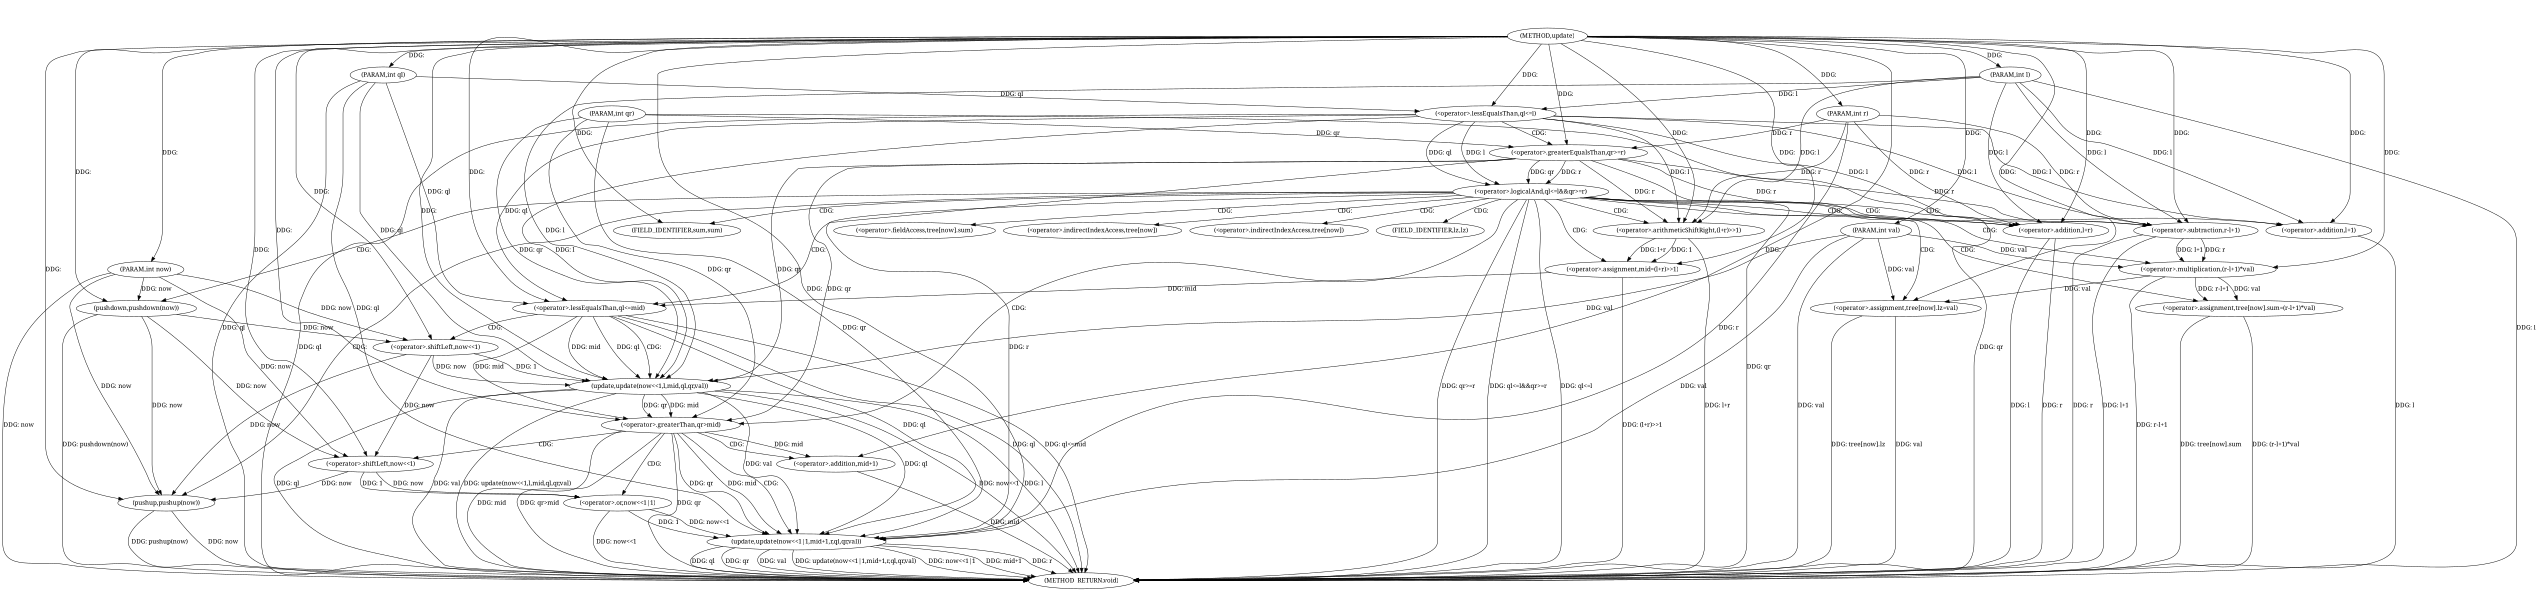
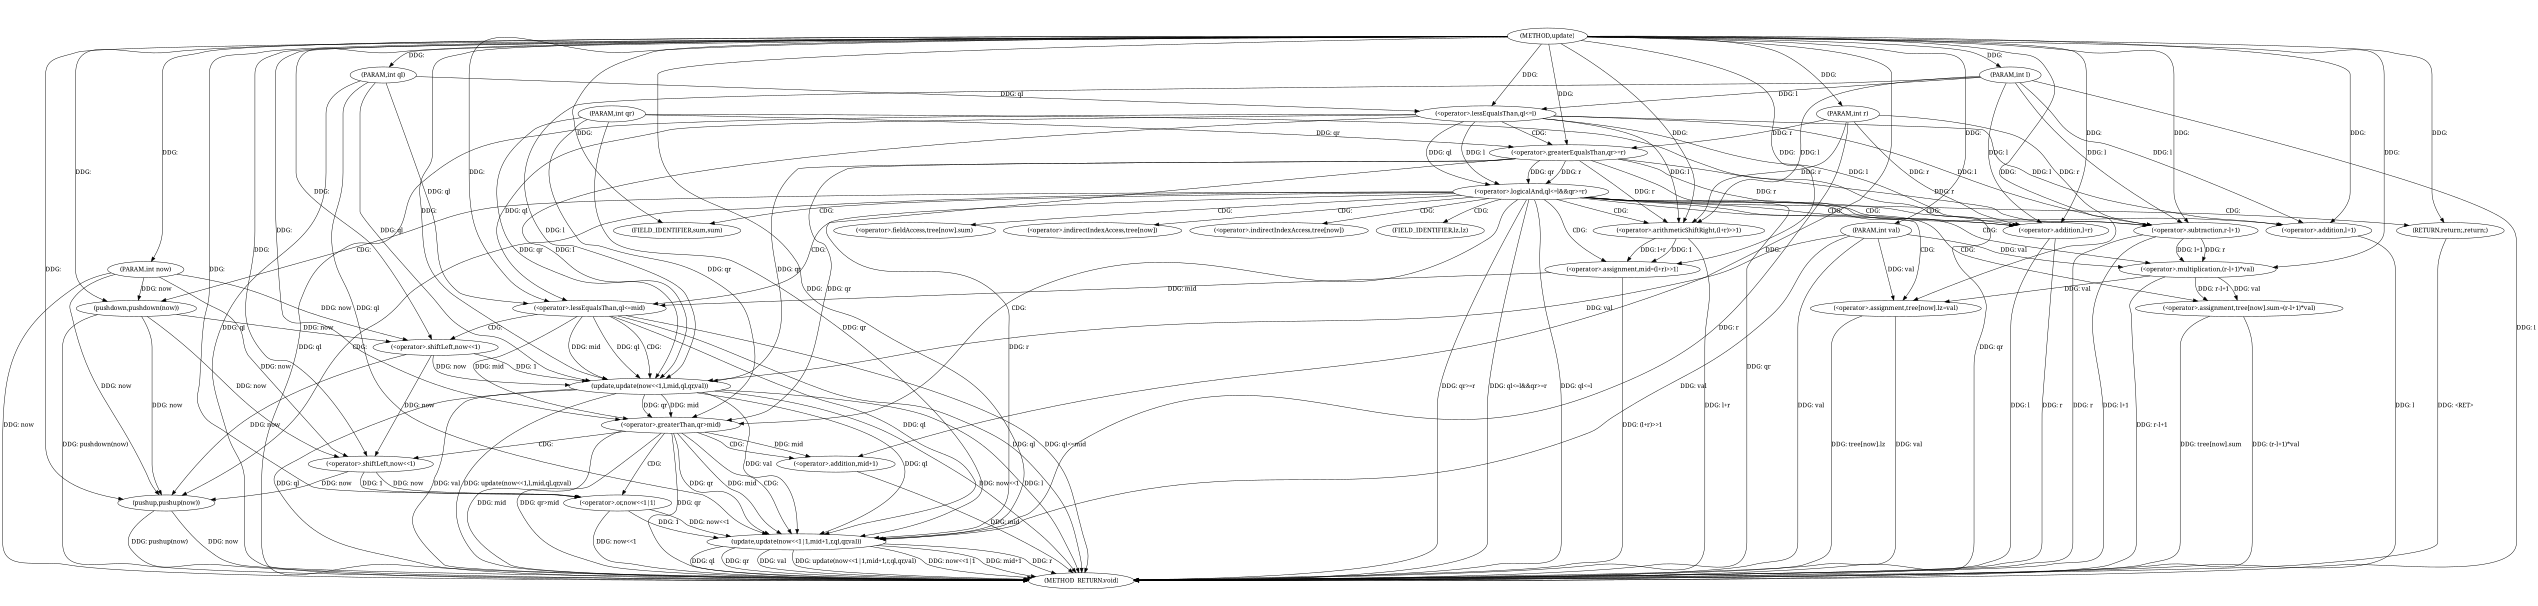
edge "(METHOD,update)" -> "(<operator>.or,now<<1|1)": added, label "DDG:"
node "(RETURN,return;,return;)": added
